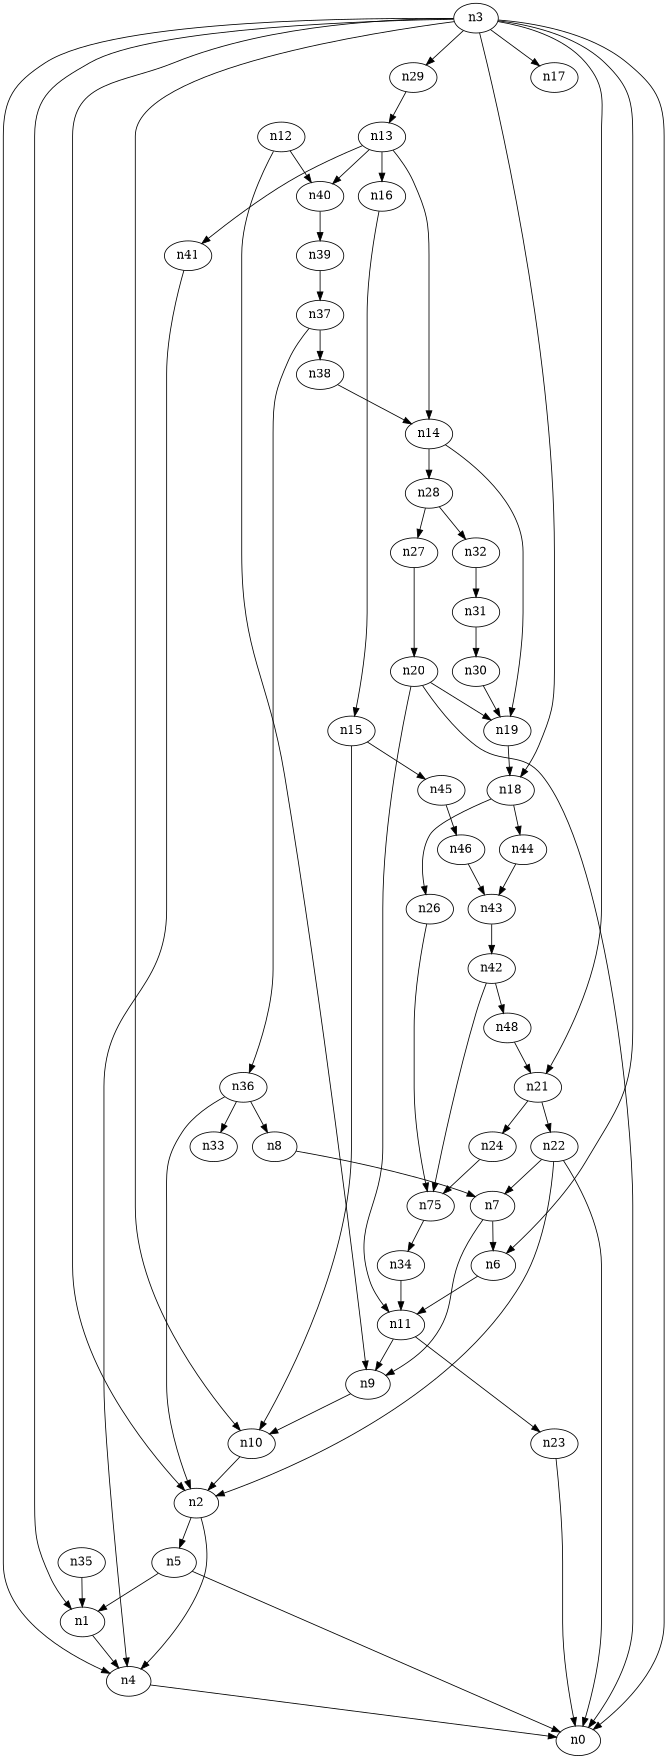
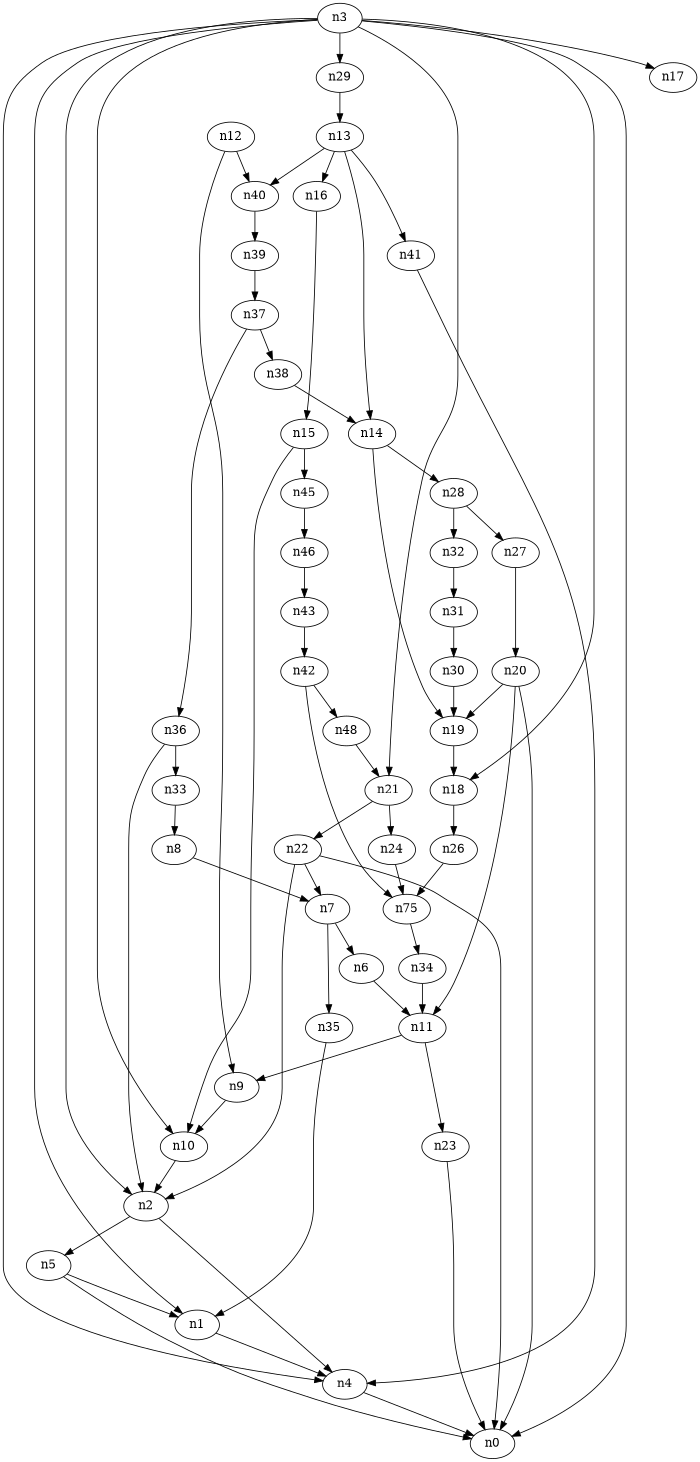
edge "n3" -> "n6": removed
node "n44": removed
edge "n36" -> "n8": now "n33" -> "n8"
edge "n7" -> "n9": now "n7" -> "n35"
